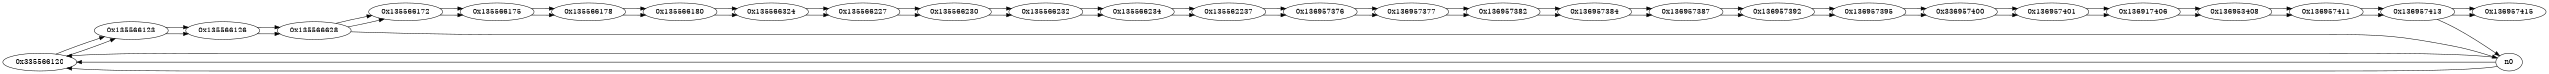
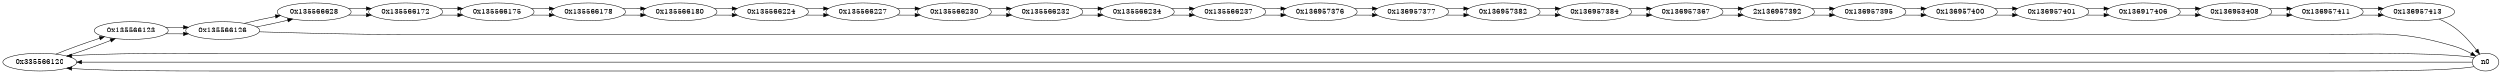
node "0x135566324": label "0x135566324" -> "0x135566224"
node "0x135562237": label "0x135562237" -> "0x135566237"
node "0x136957387": label "0x136957387" -> "0x136957367"
node "0x136957392": label "0x136957392" -> "2x136957392"
node "0x336957400": label "0x336957400" -> "0x136957400"
node "0x136957415": removed
edge "0x135566628" -> "n0": now "0x135566126" -> "n0"
